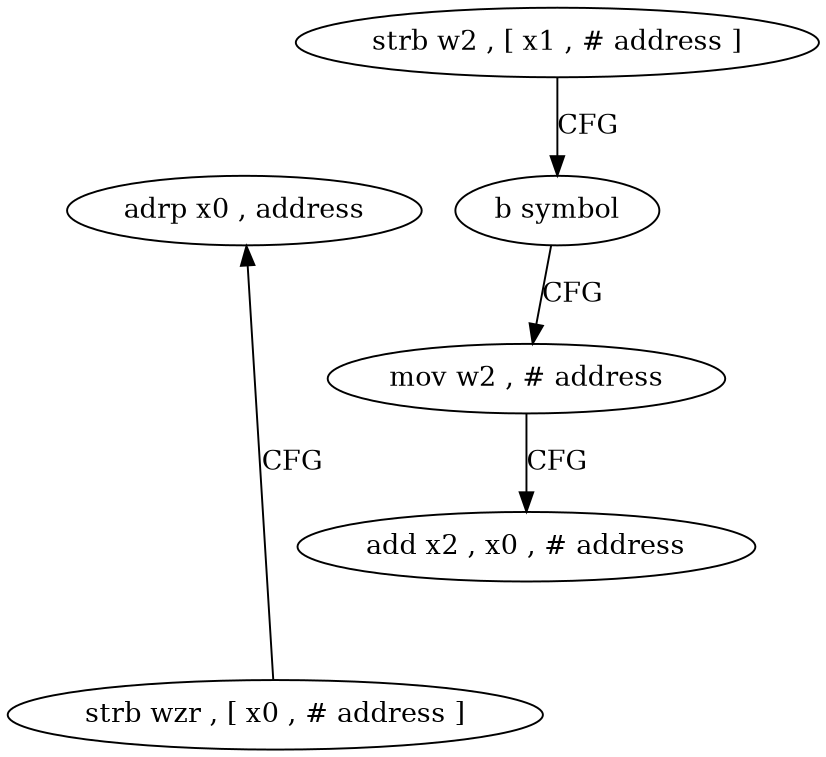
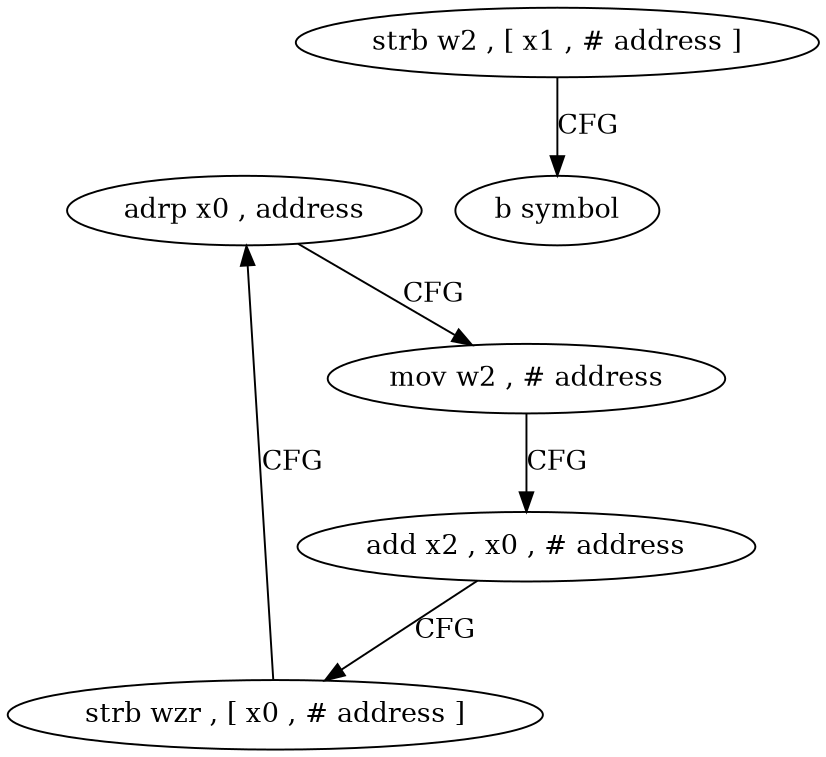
edge "b symbol" -> "mov w2 , # address": now "adrp x0 , address" -> "mov w2 , # address"
edge "add x2 , x0 , # address" -> "strb wzr , [ x0 , # address ]": added, label "CFG"
